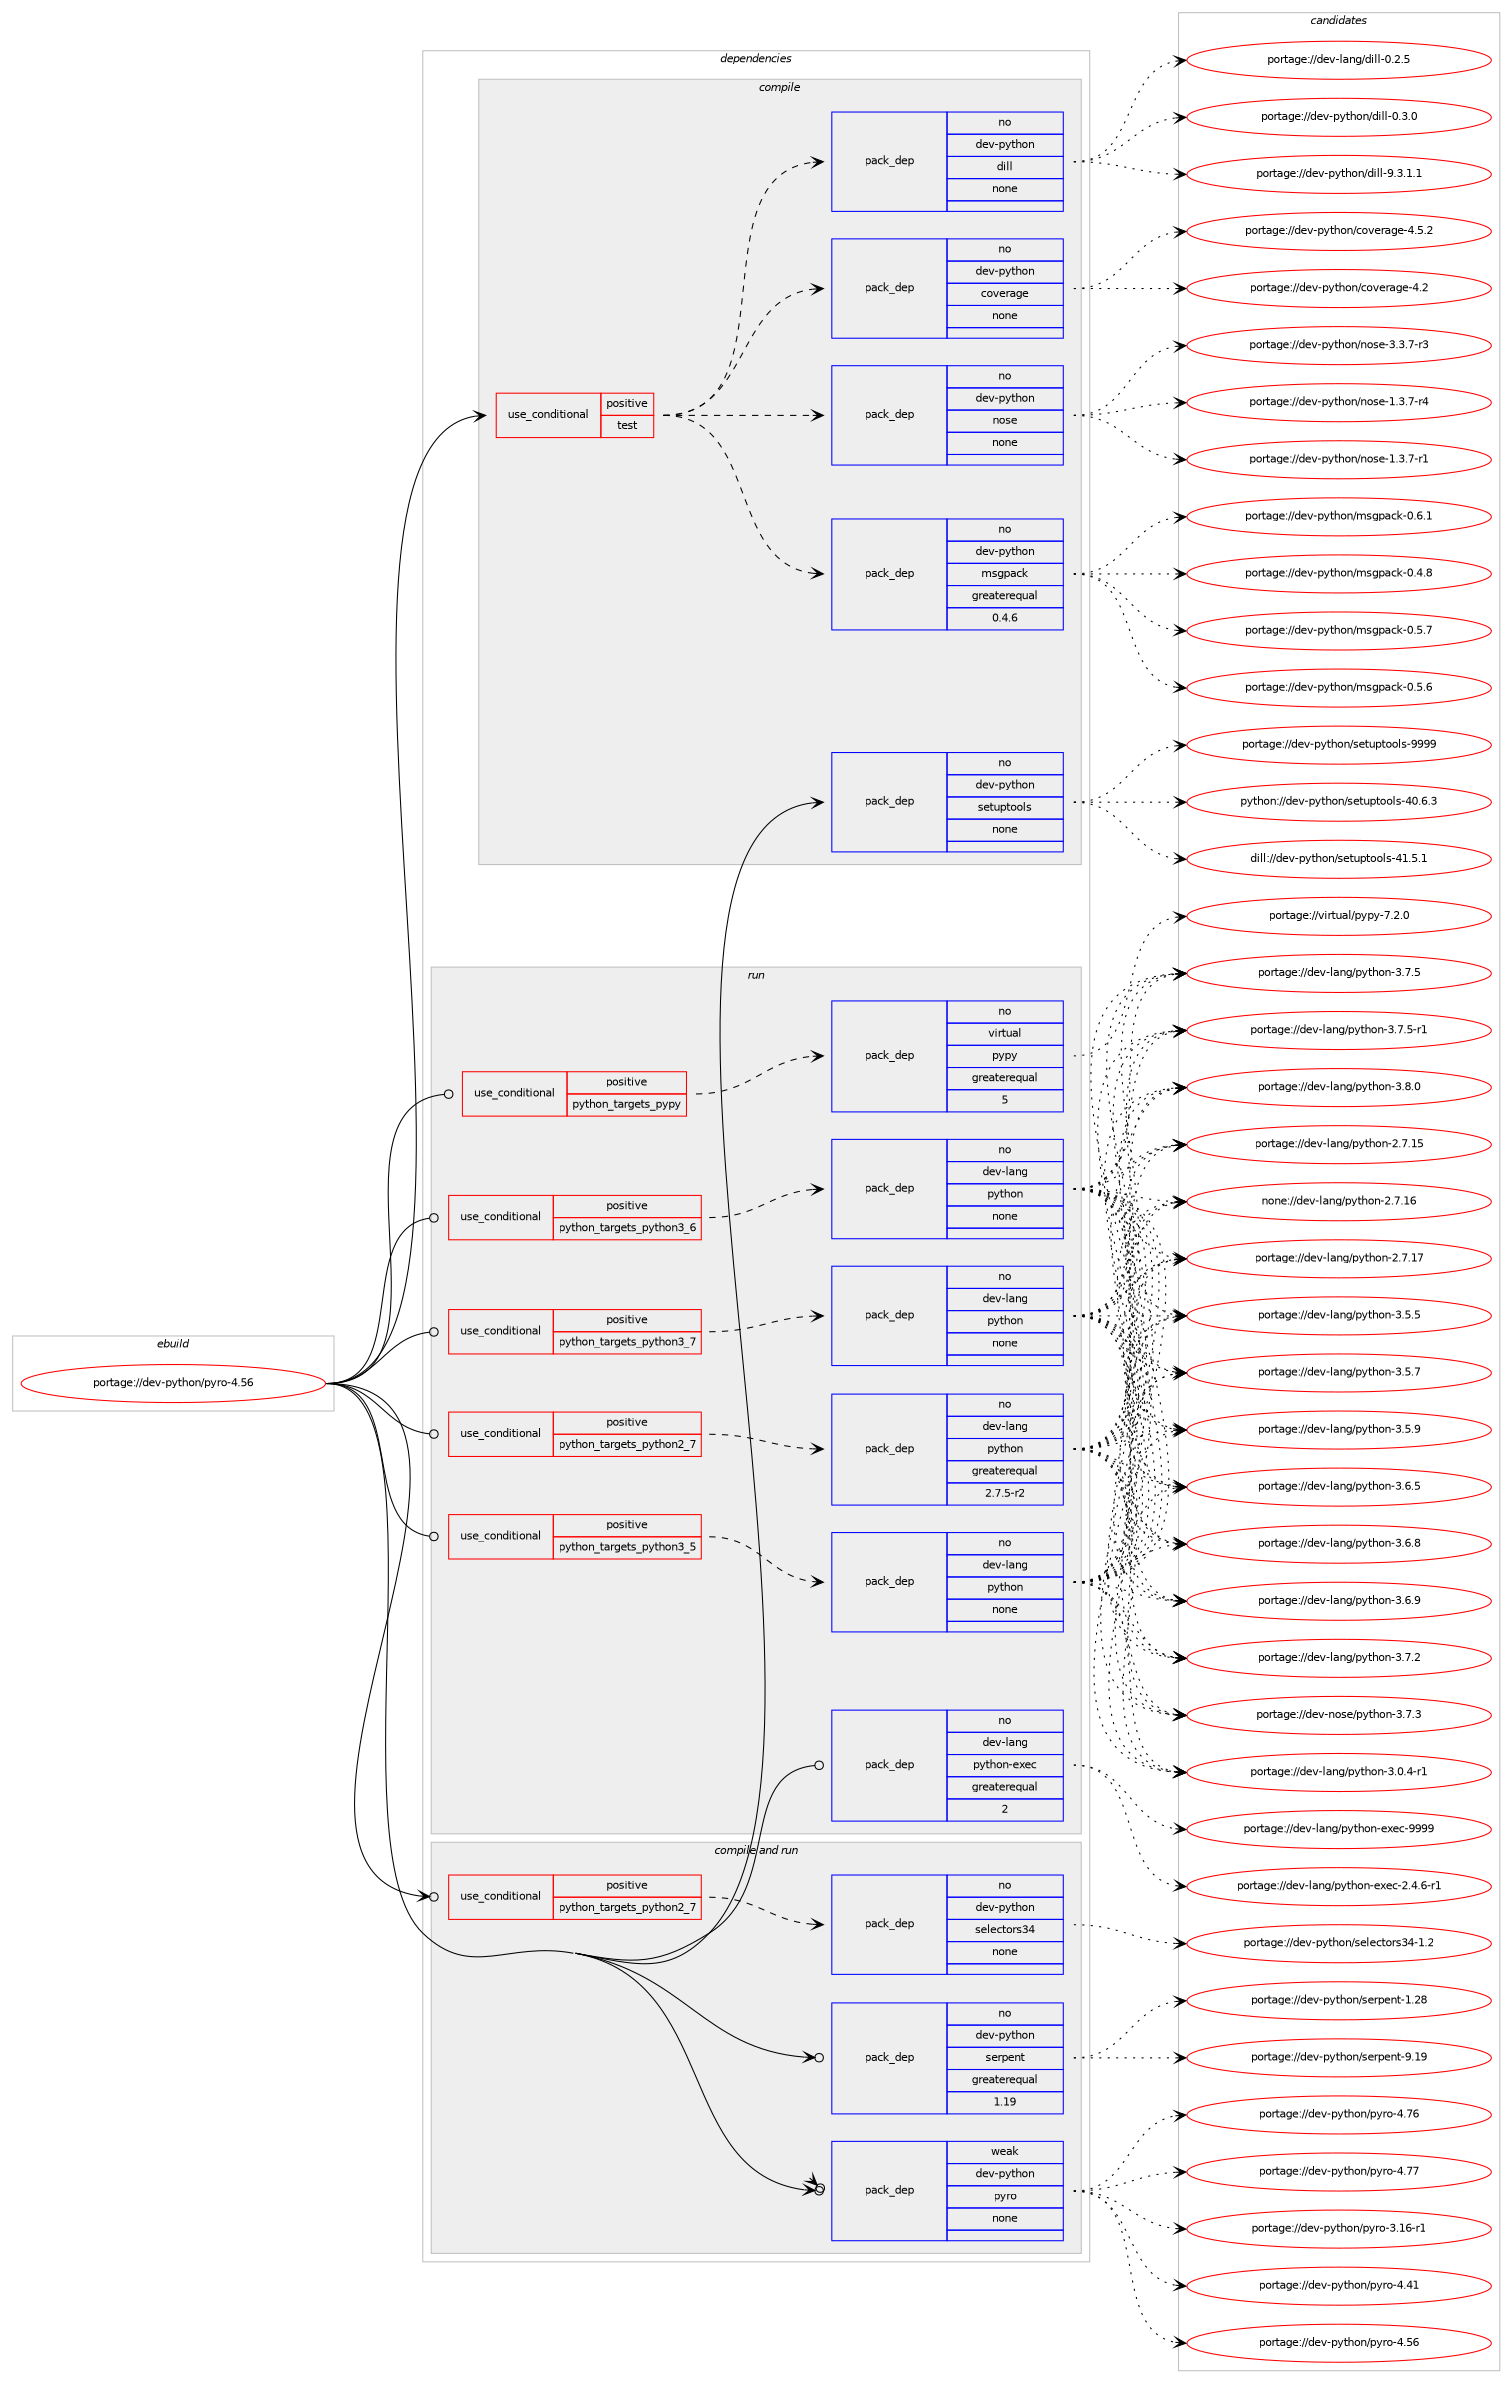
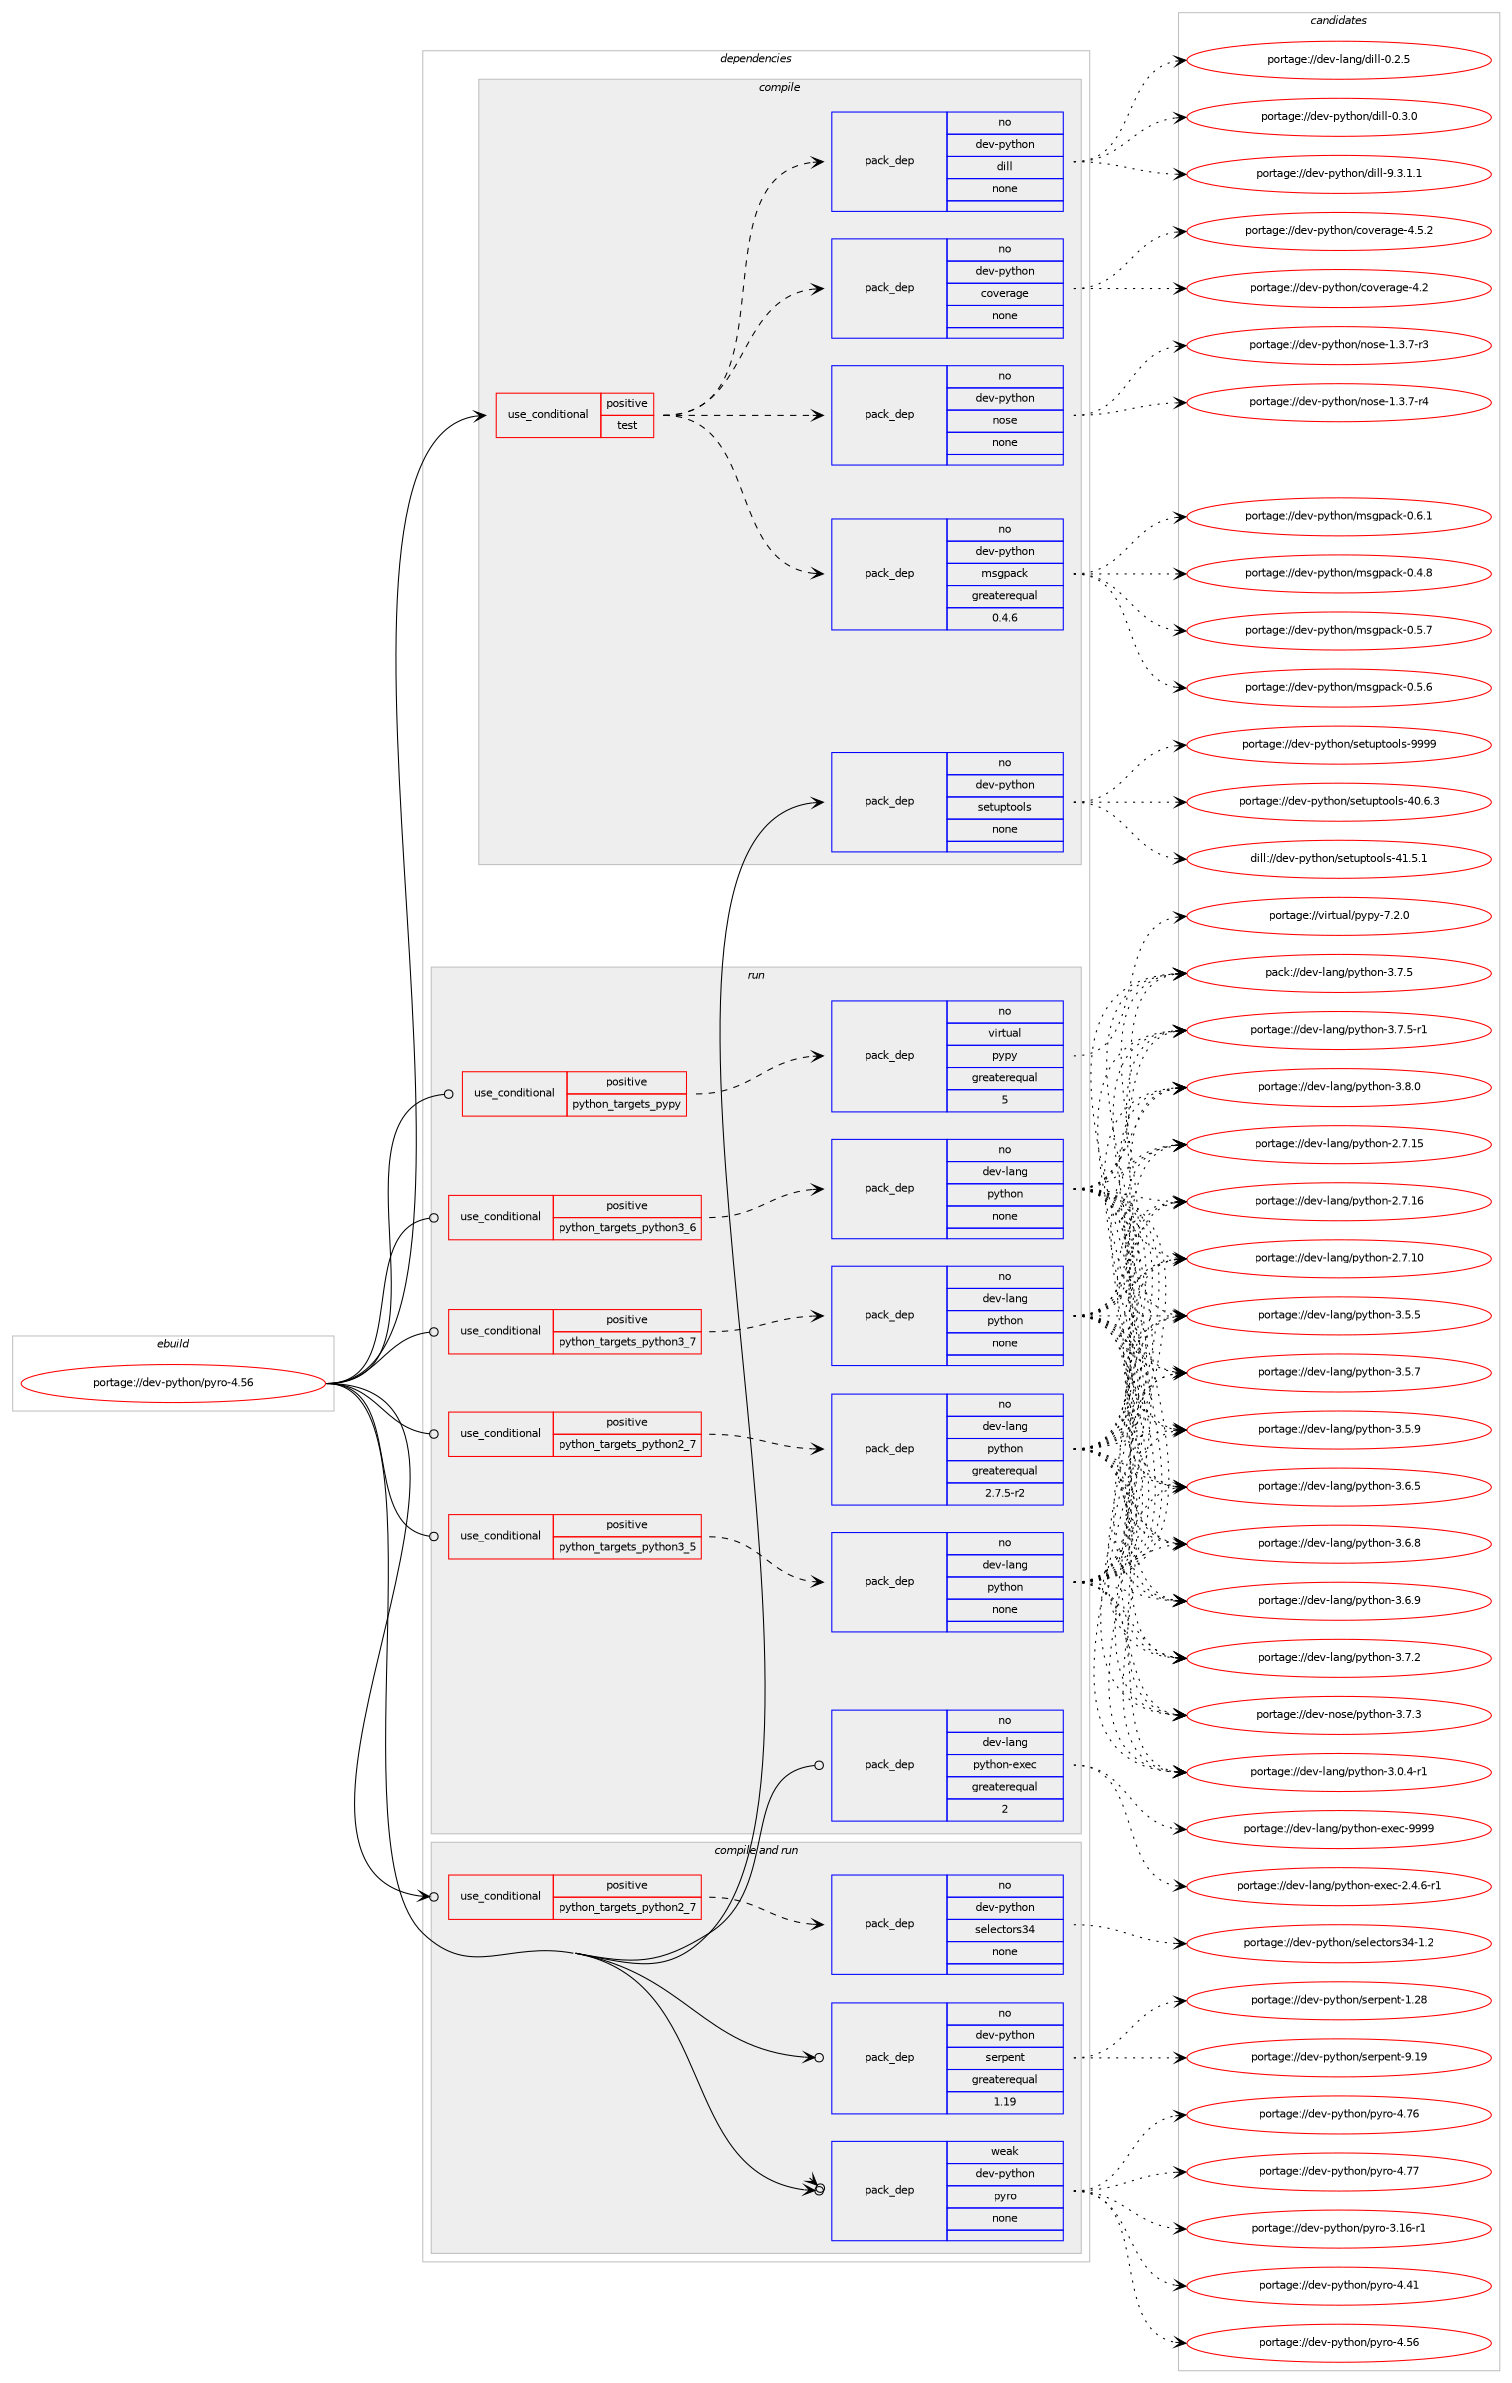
node "portage://dev-python/nose-3.3.7-r3": label "portage://dev-python/nose-3.3.7-r3" -> "portage://dev-python/nose-1.3.7-r3"
node "portage://dev-python/nose-1.3.7-r1": removed
node "python://dev-python/setuptools-40.6.3": label "python://dev-python/setuptools-40.6.3" -> "portage://dev-python/setuptools-40.6.3"
node "portage://dev-lang/python-3.7.5": label "portage://dev-lang/python-3.7.5" -> "pack://dev-lang/python-3.7.5"
node "none://dev-lang/python-2.7.16": label "none://dev-lang/python-2.7.16" -> "portage://dev-lang/python-2.7.16"
node "portage://dev-lang/python-2.7.17": label "portage://dev-lang/python-2.7.17" -> "portage://dev-lang/python-2.7.10"
